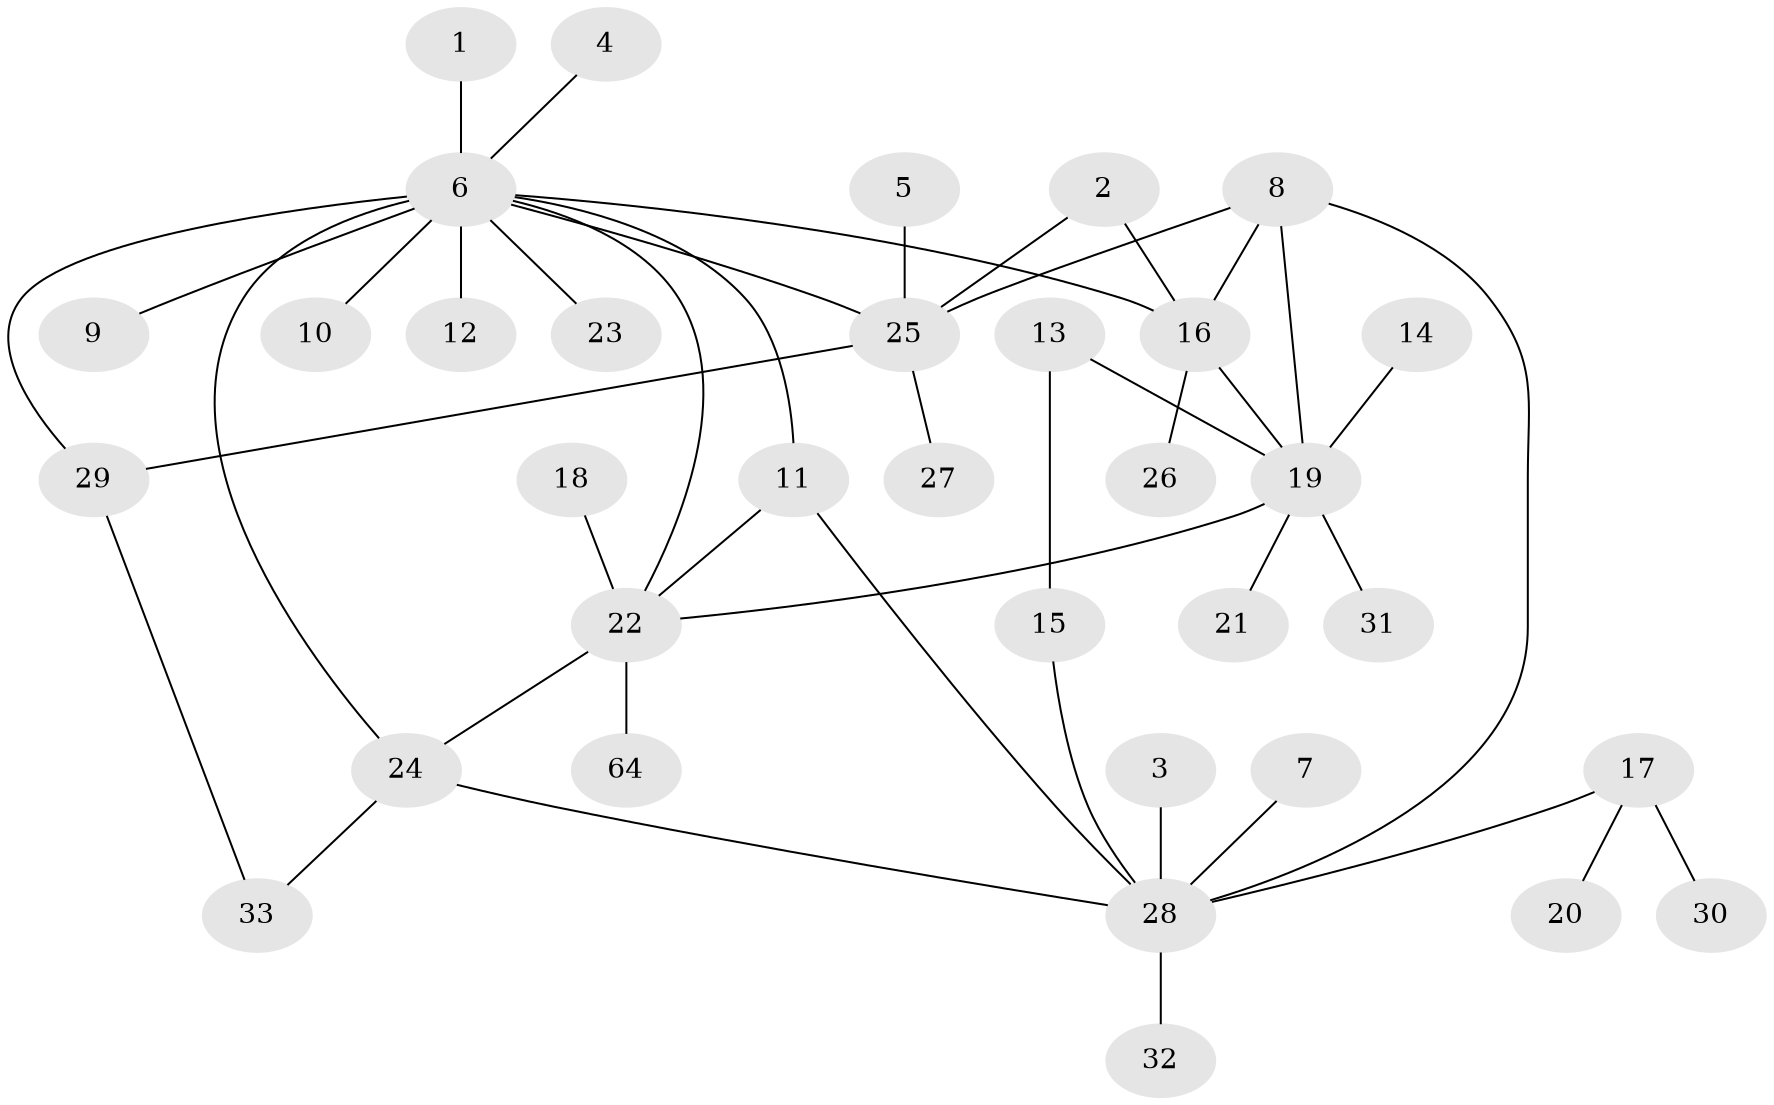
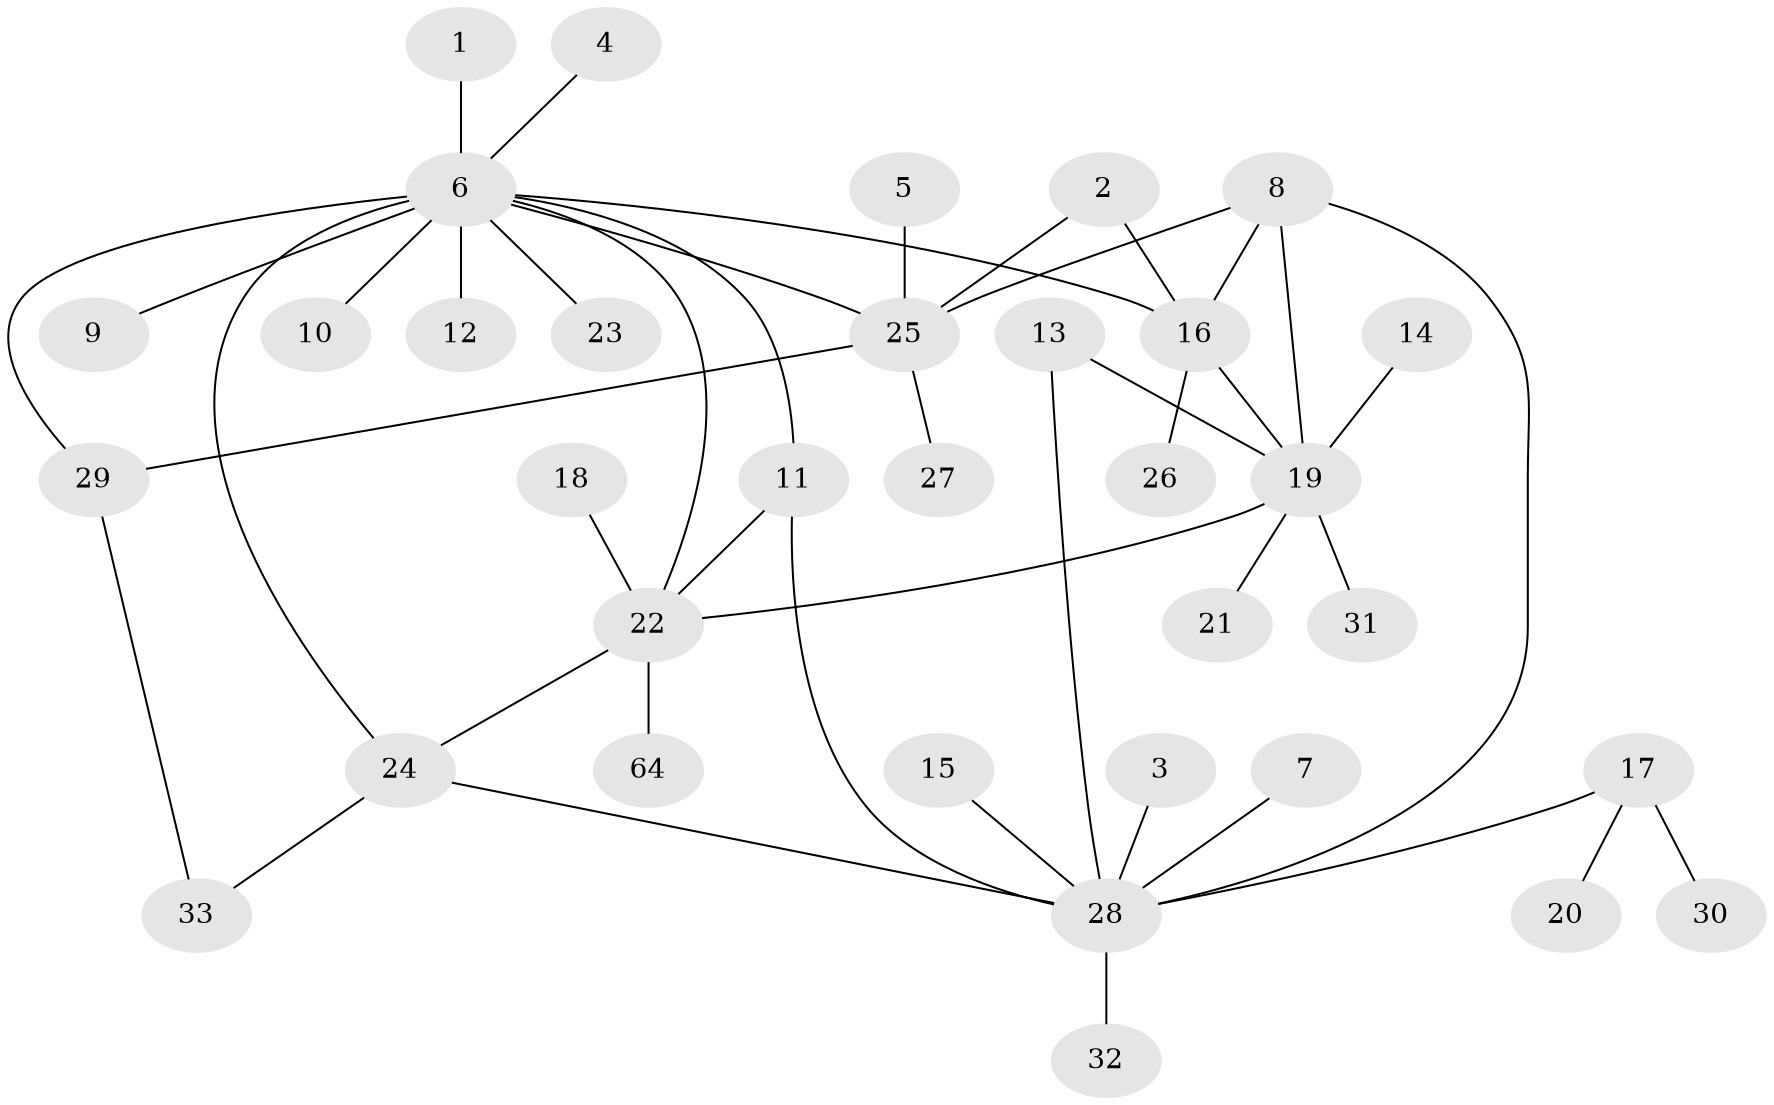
edge "13" -- "15": now "13" -- "28"
